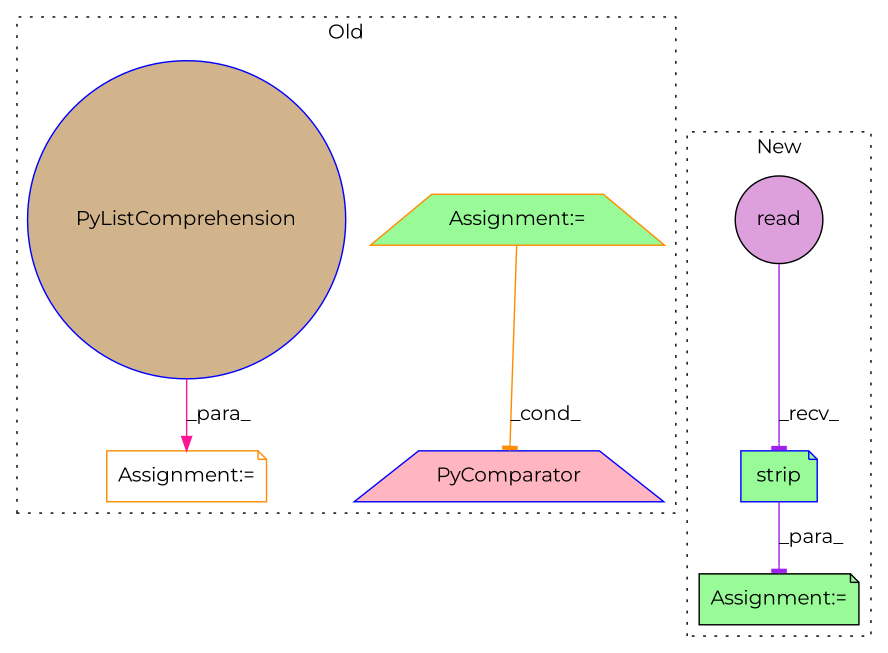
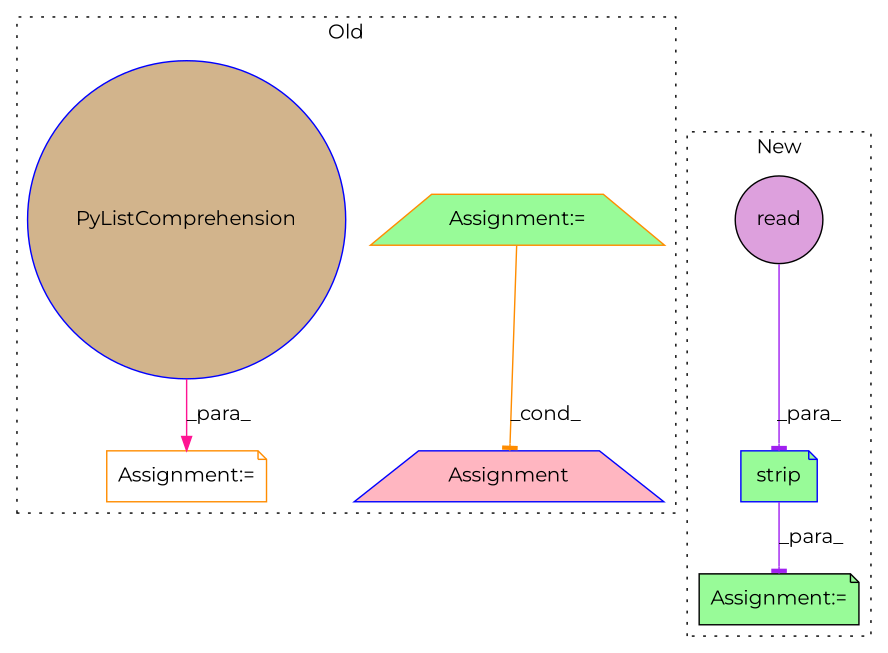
edge "read" -> "strip": label "_recv_" -> "_para_"
node "PyComparator": label "PyComparator" -> "Assignment"
